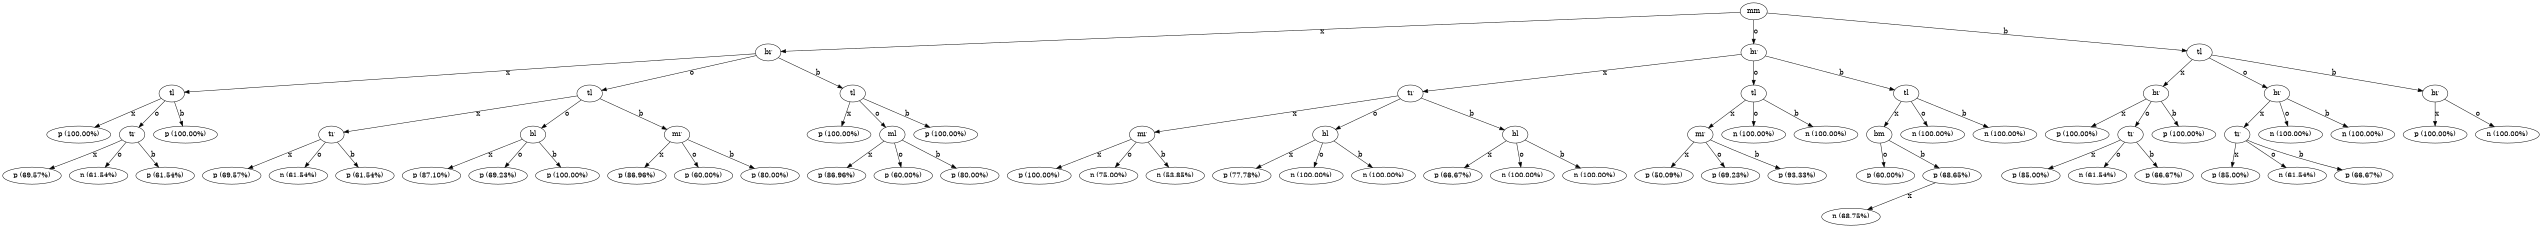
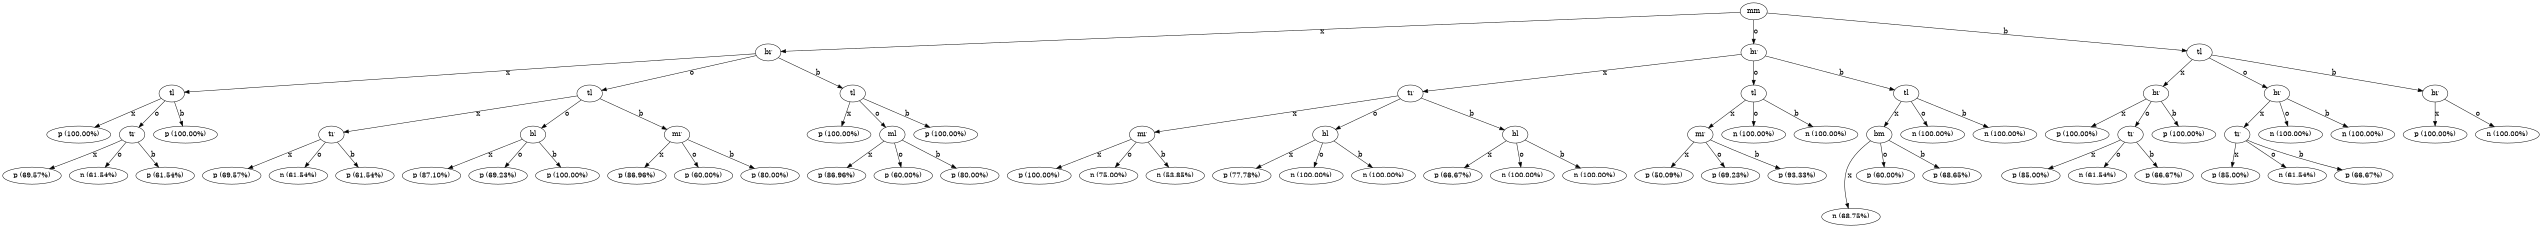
edge "p (68.65%)" -> "n (68.75%)": now "bm" -> "n (68.75%)"
